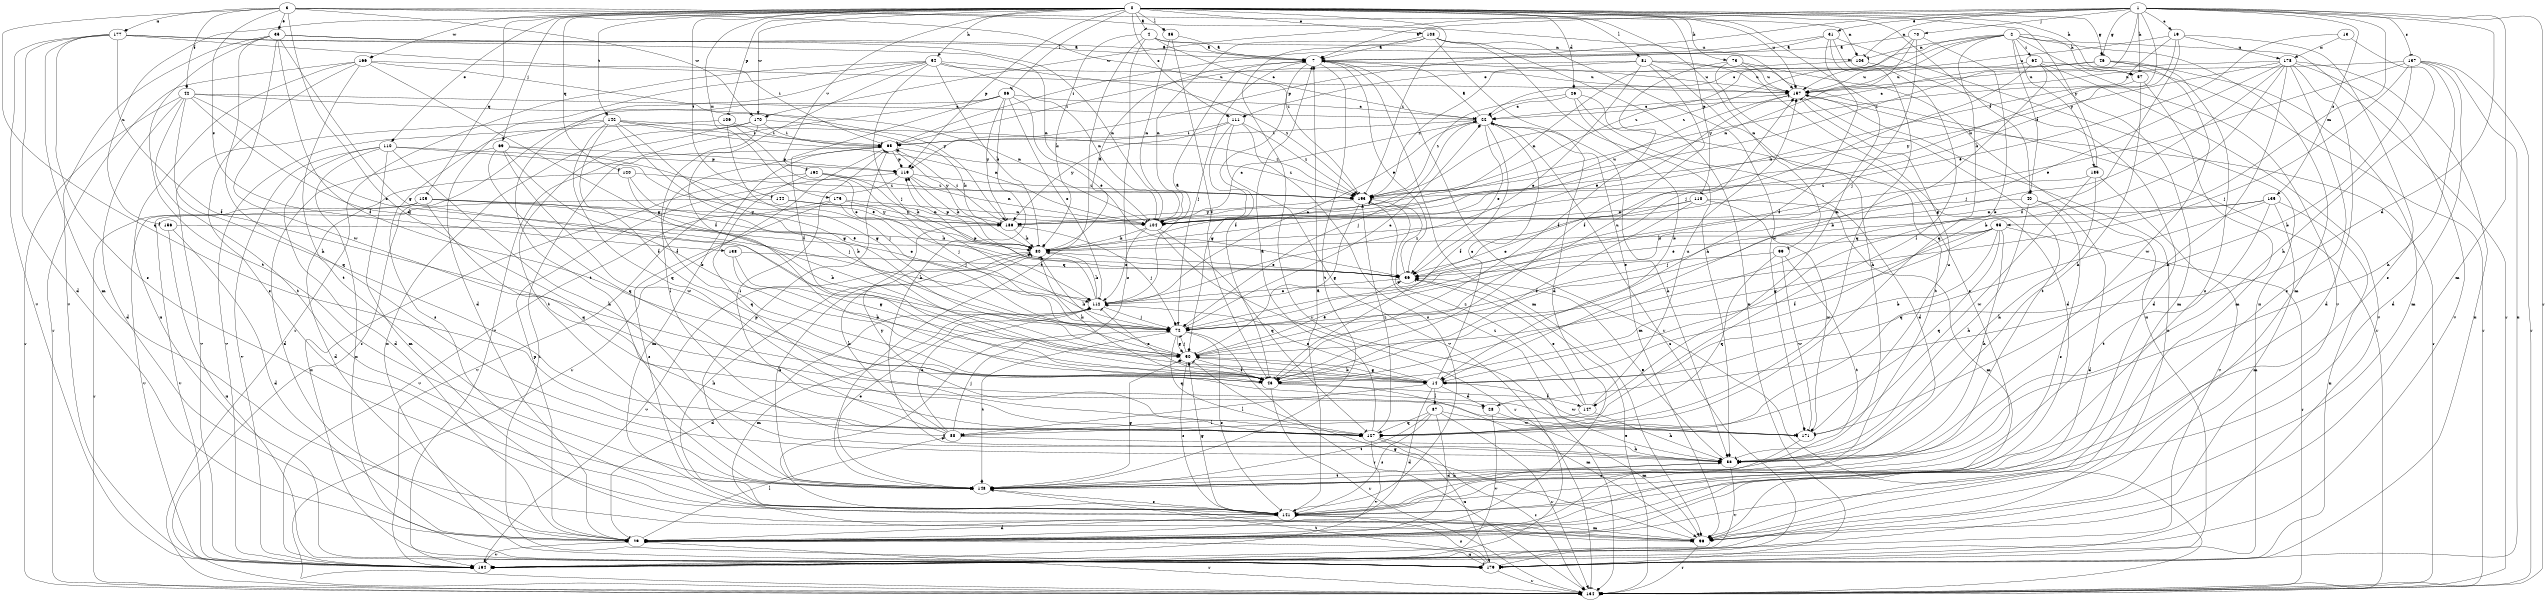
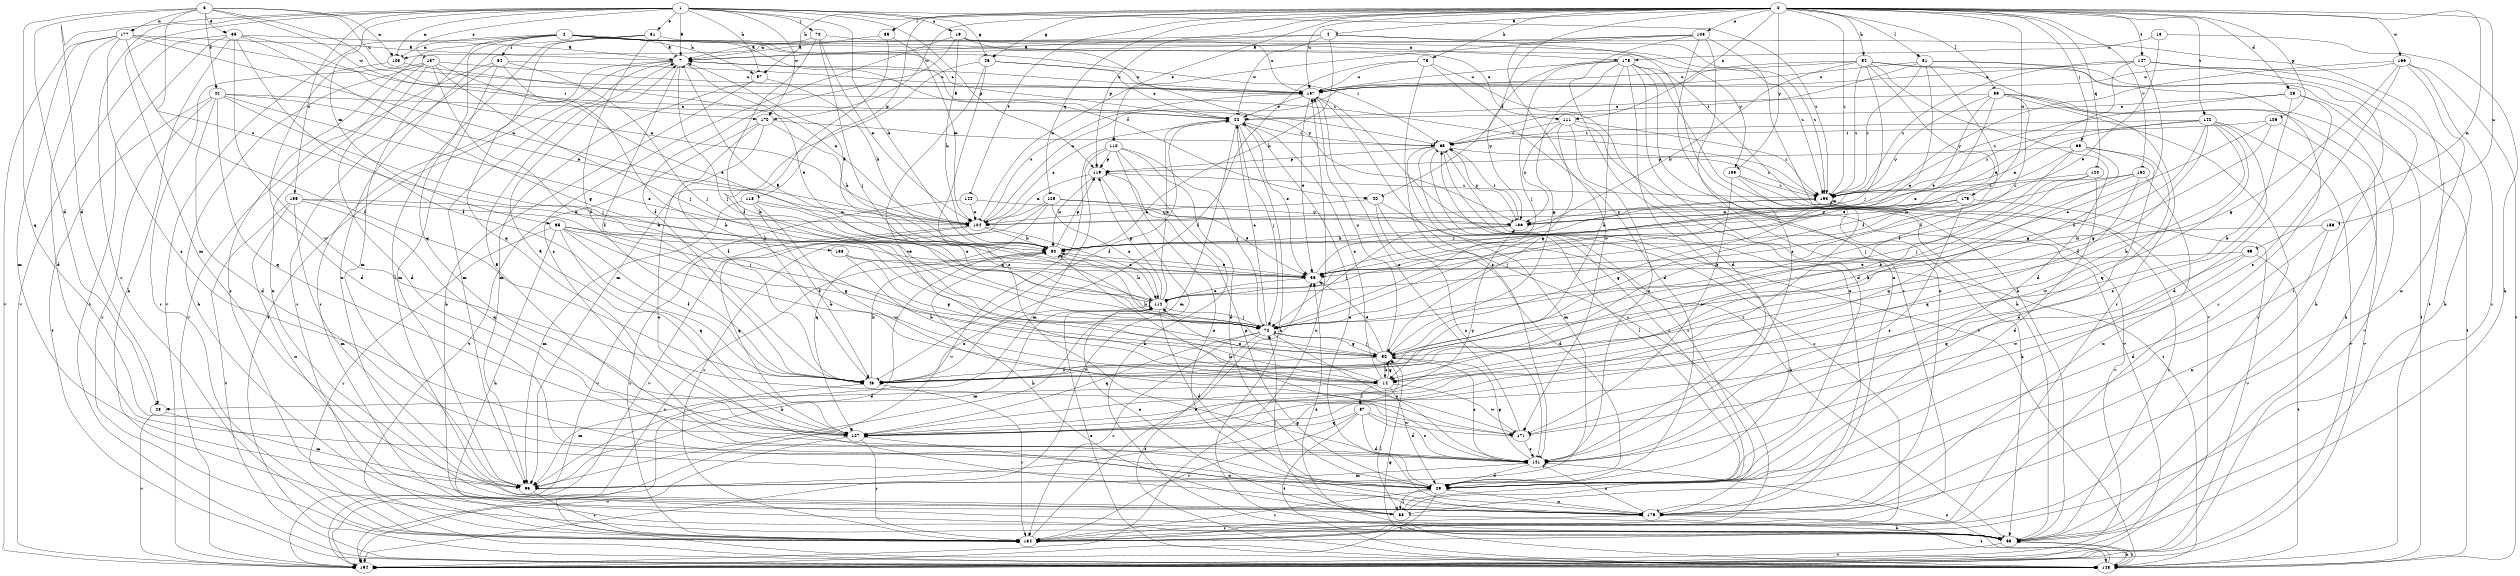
edge "4" -> "22": label "c" -> "w"
edge "148" -> "65": label "p" -> "i"
edge "43" -> "147": reversed
